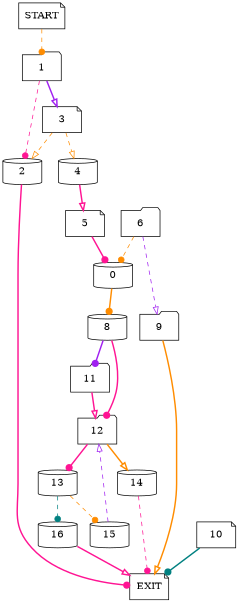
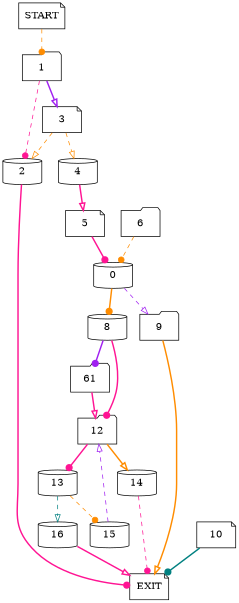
edge "6" -> "9": now "0" -> "9"
node "11": label "11" -> "61"
edge "13" -> "16": arrowhead dot -> onormal
